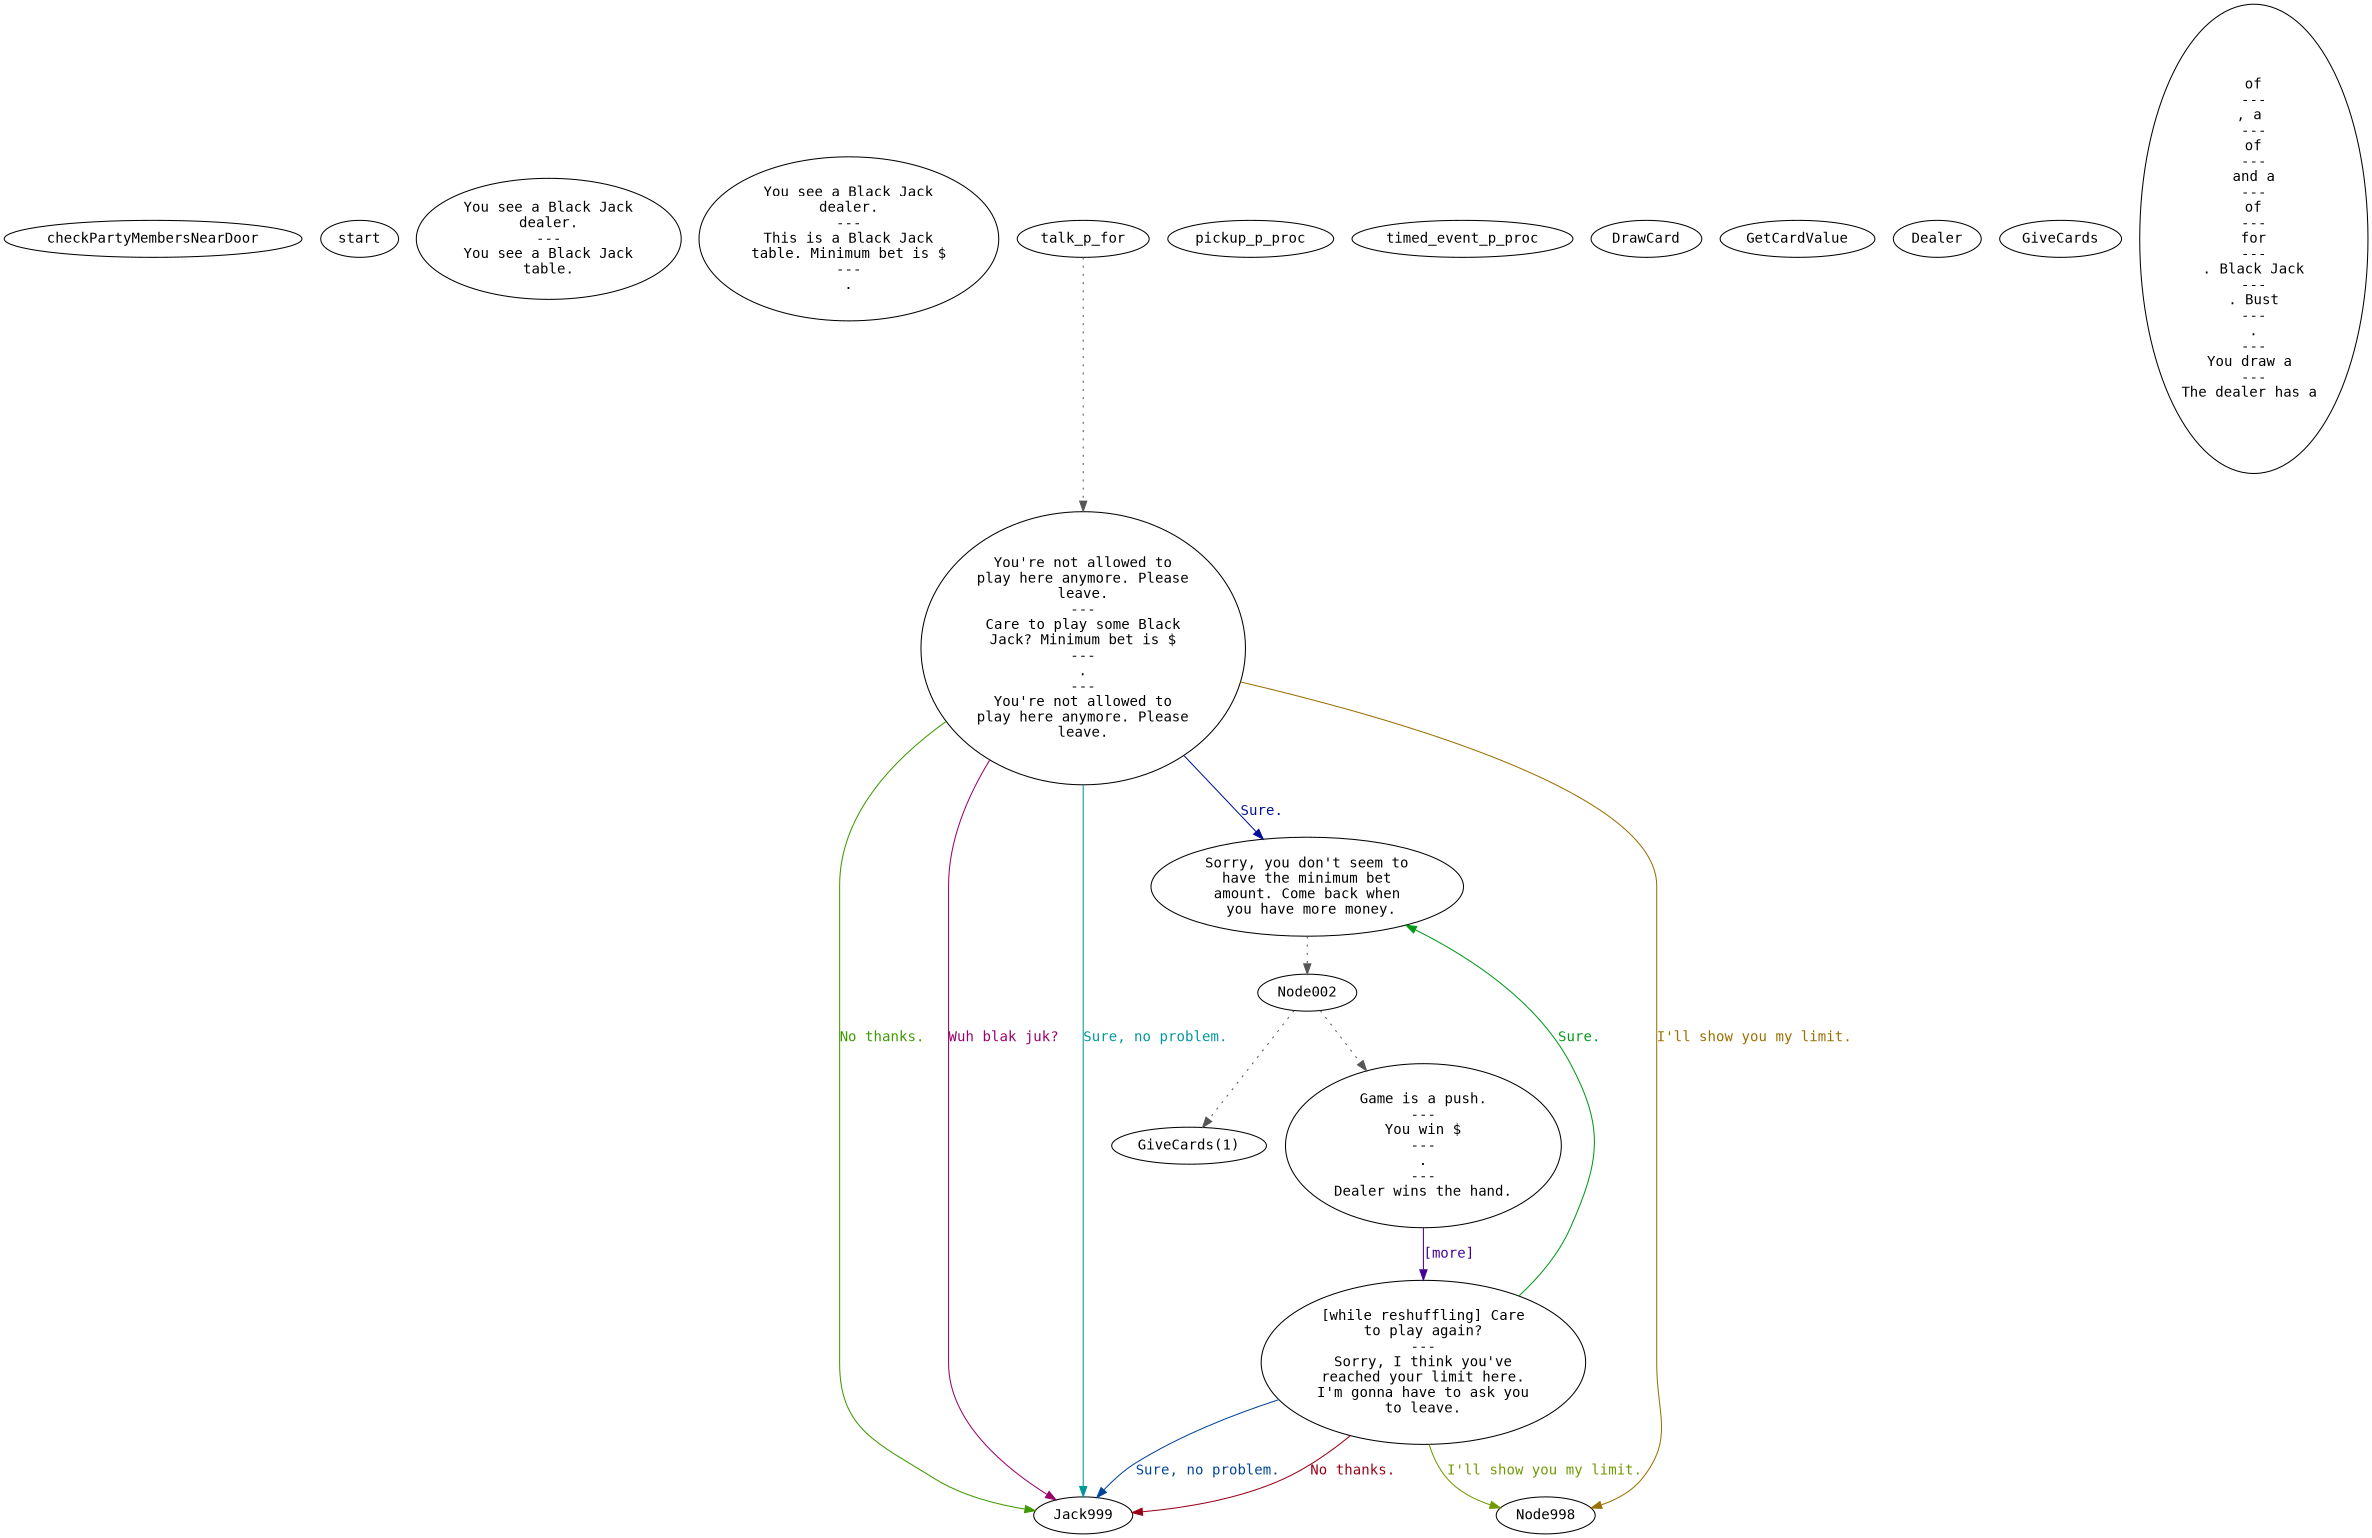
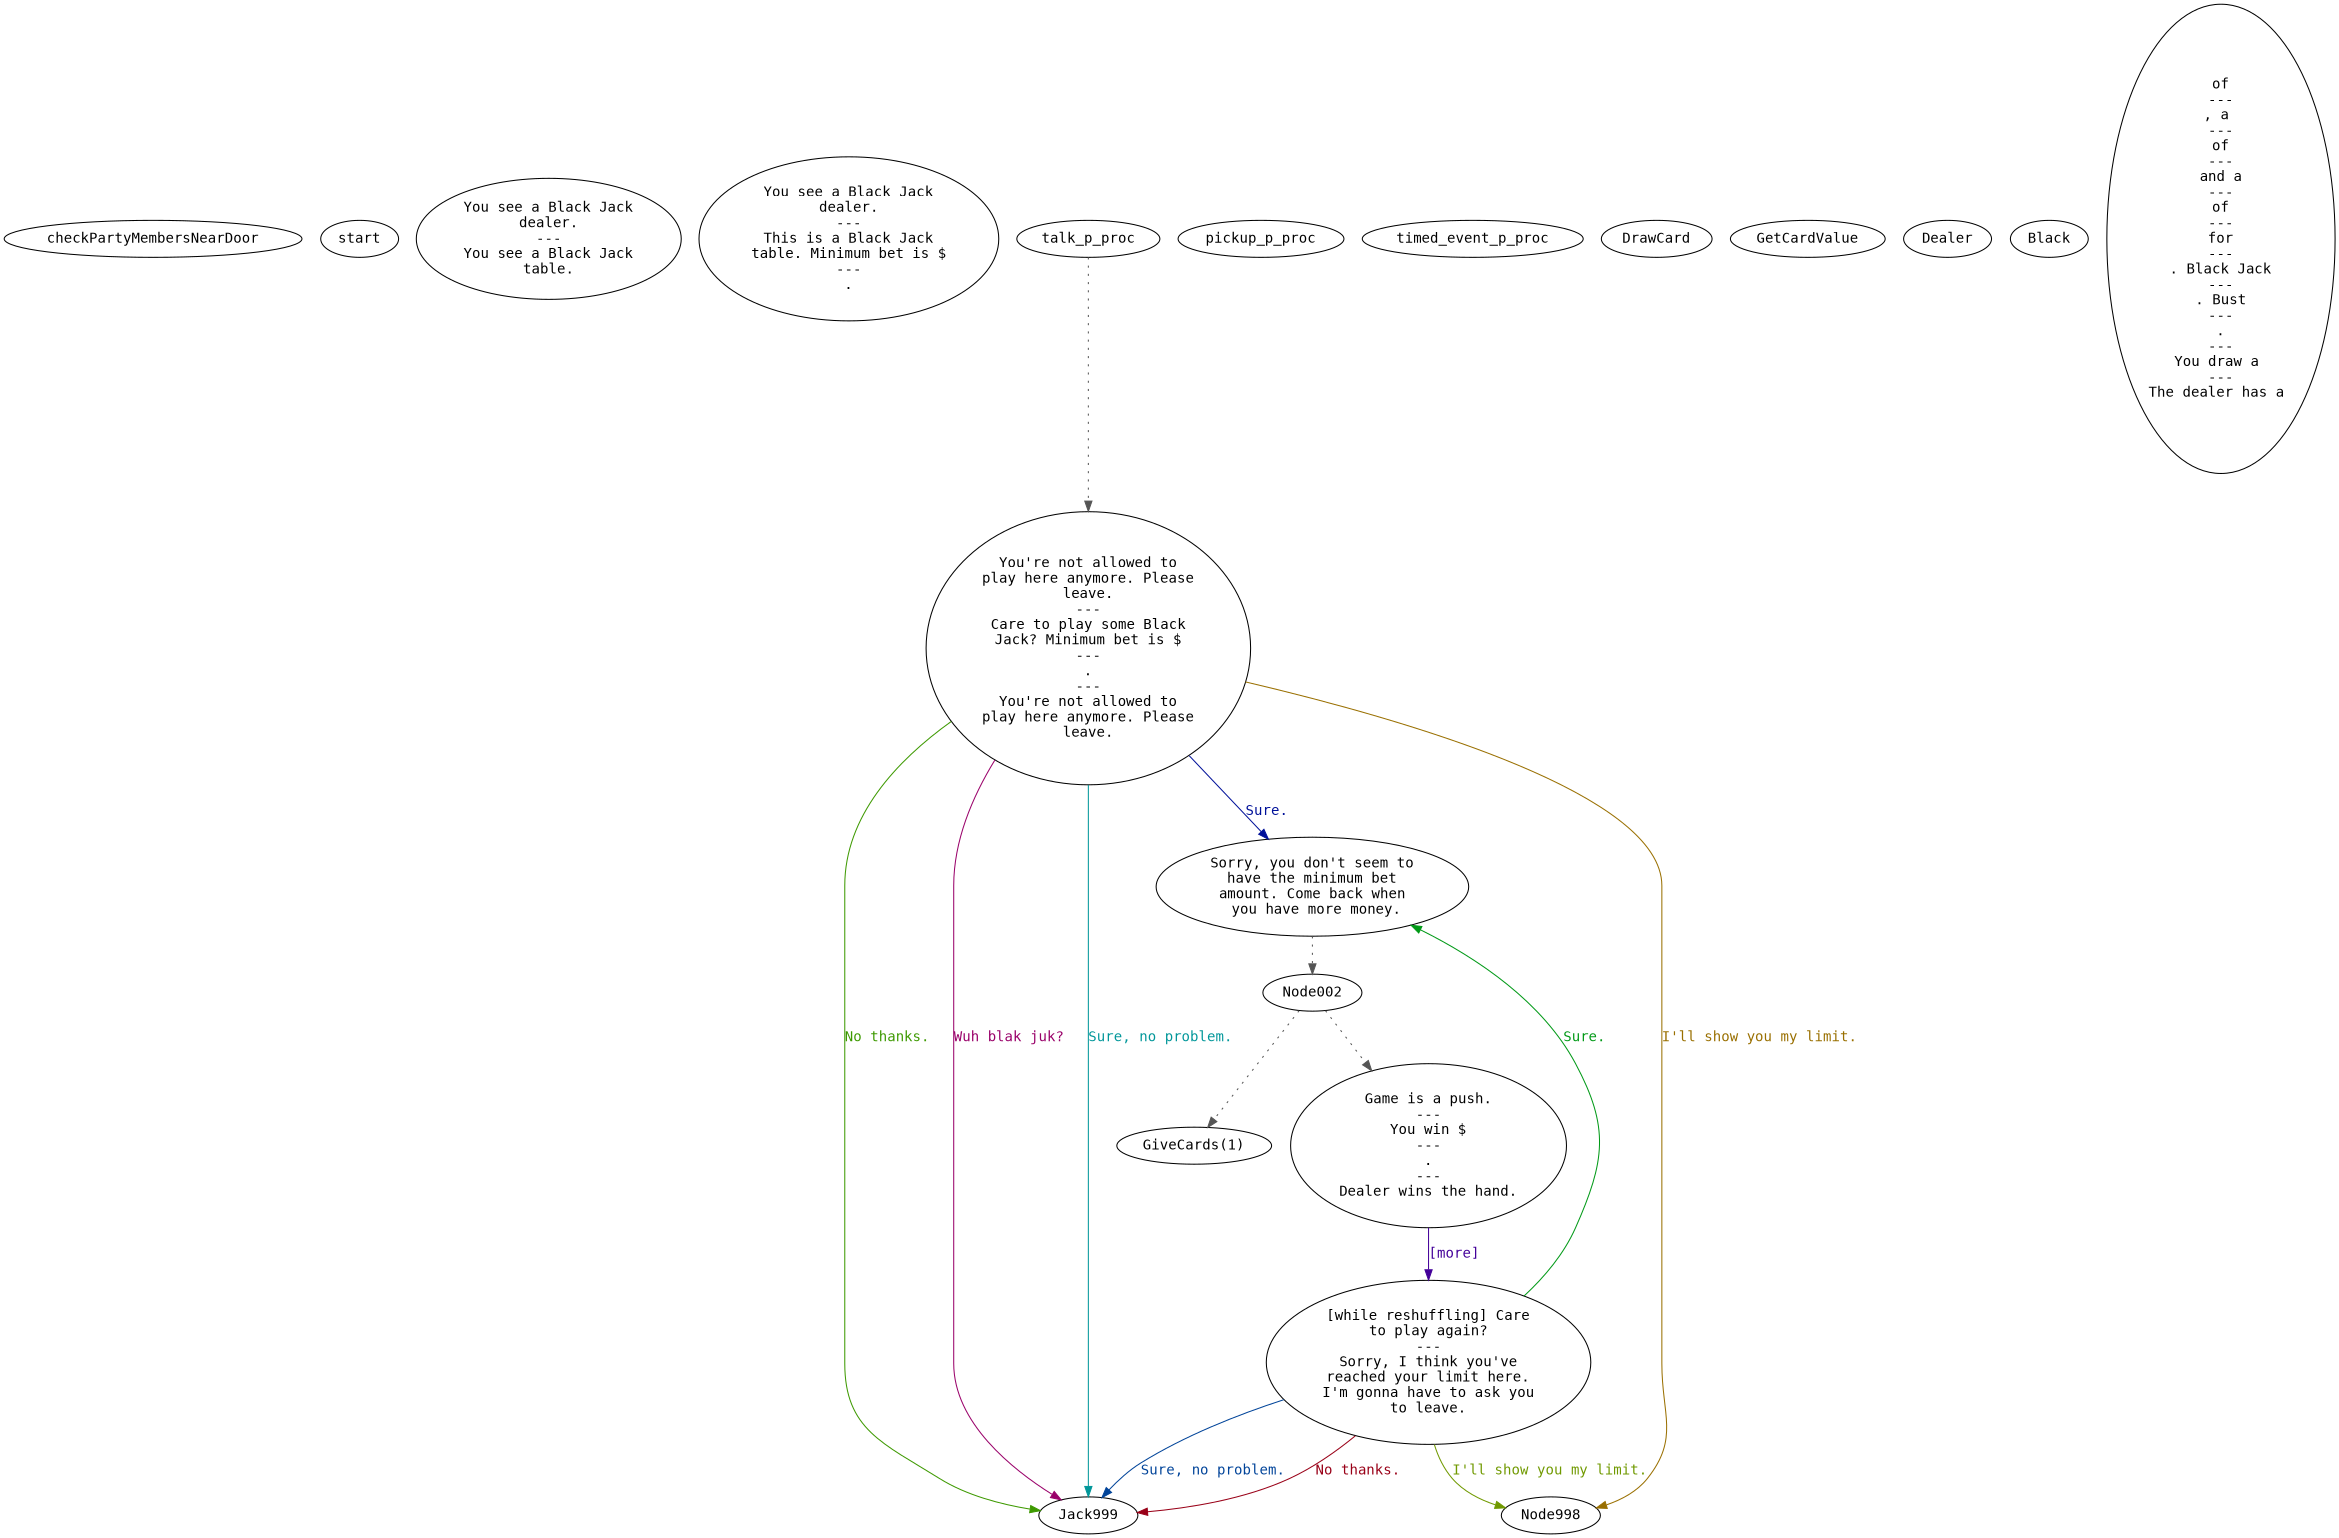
node "talk_p_for": label "talk_p_for" -> "talk_p_proc"
node "GiveCards": label "GiveCards" -> "Black"
